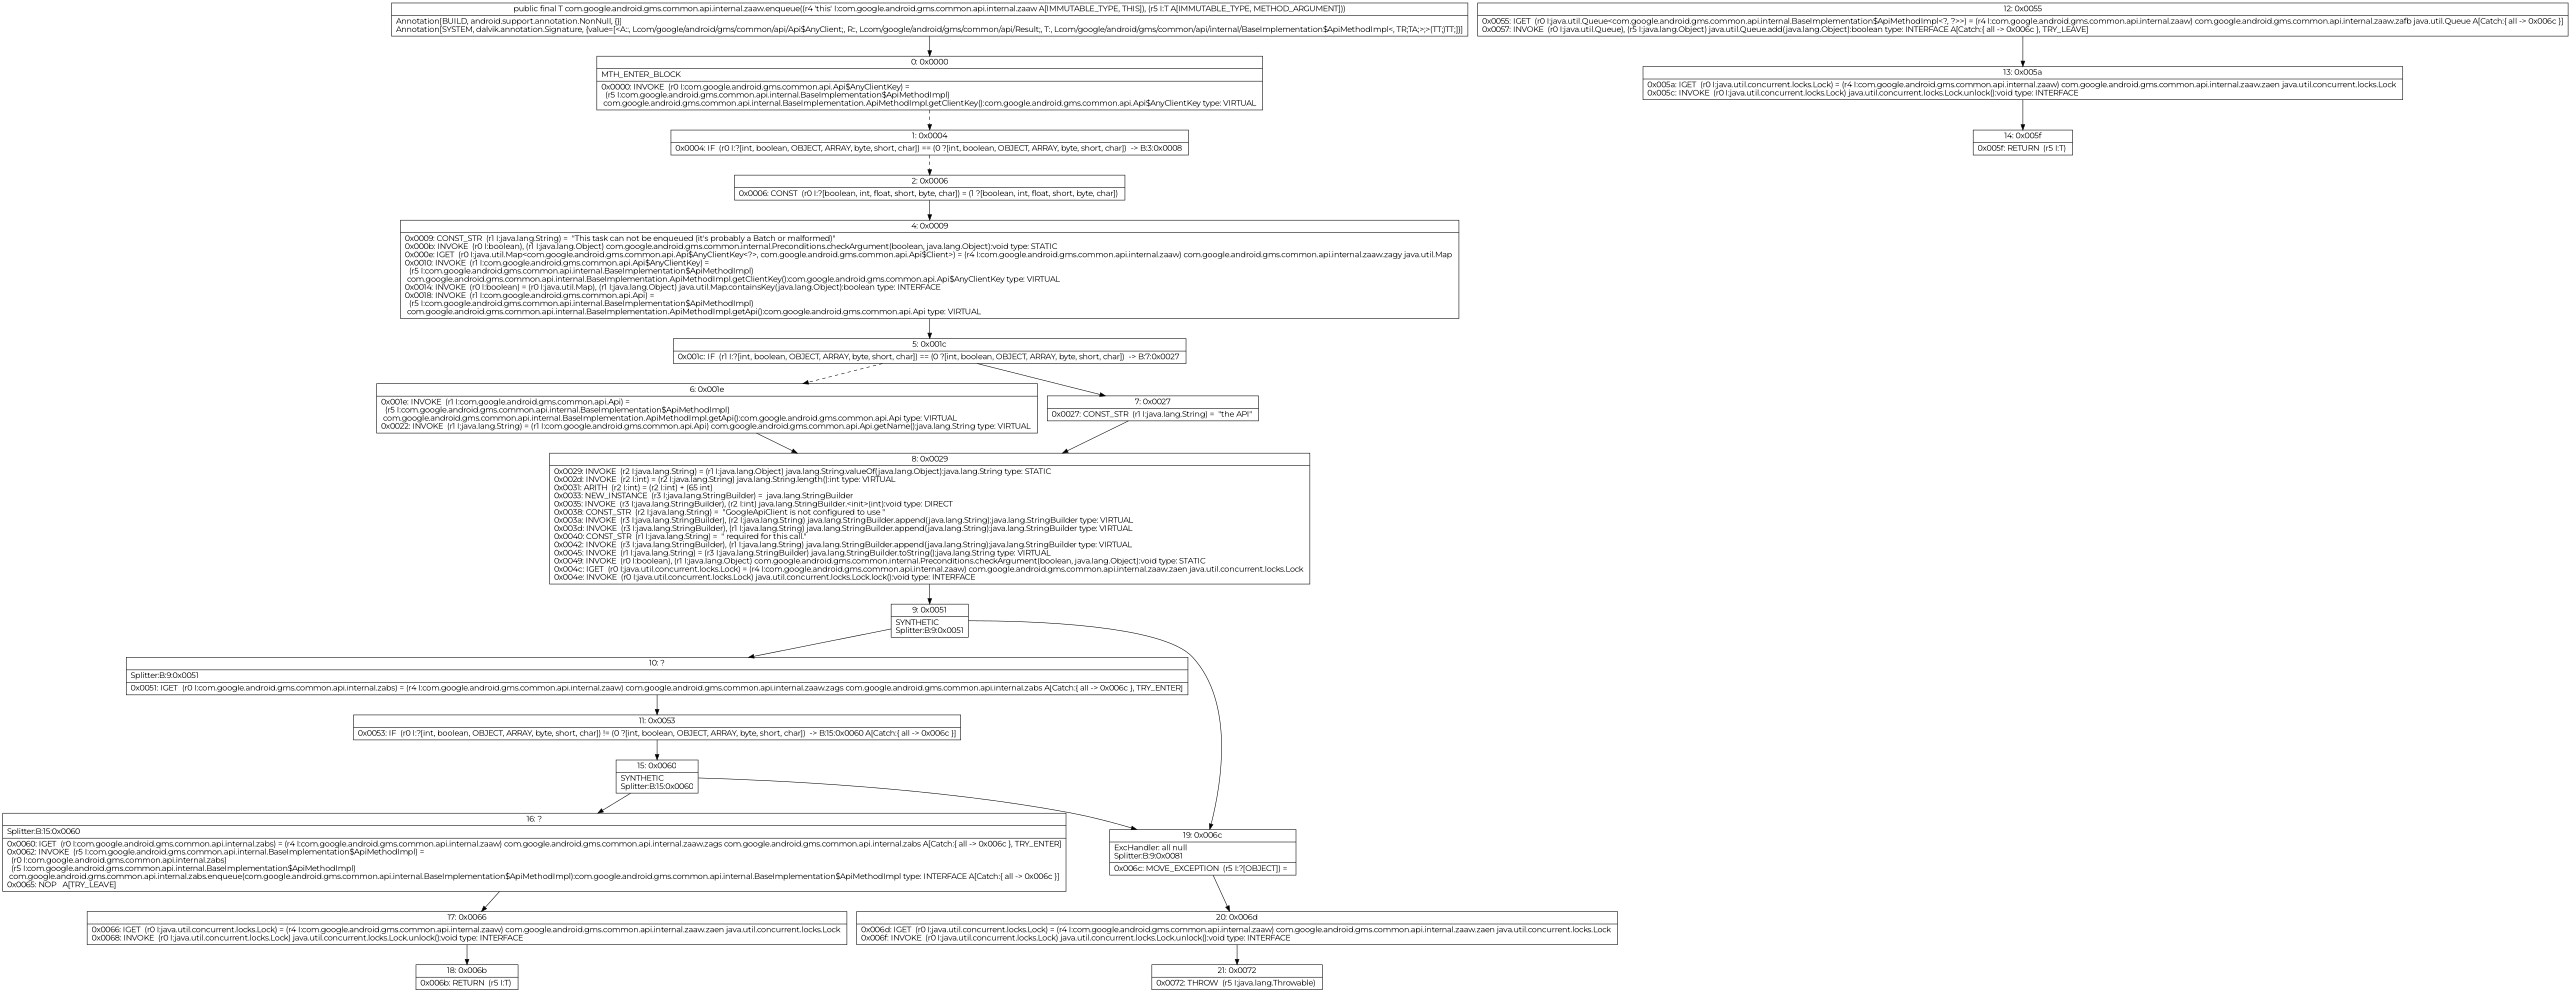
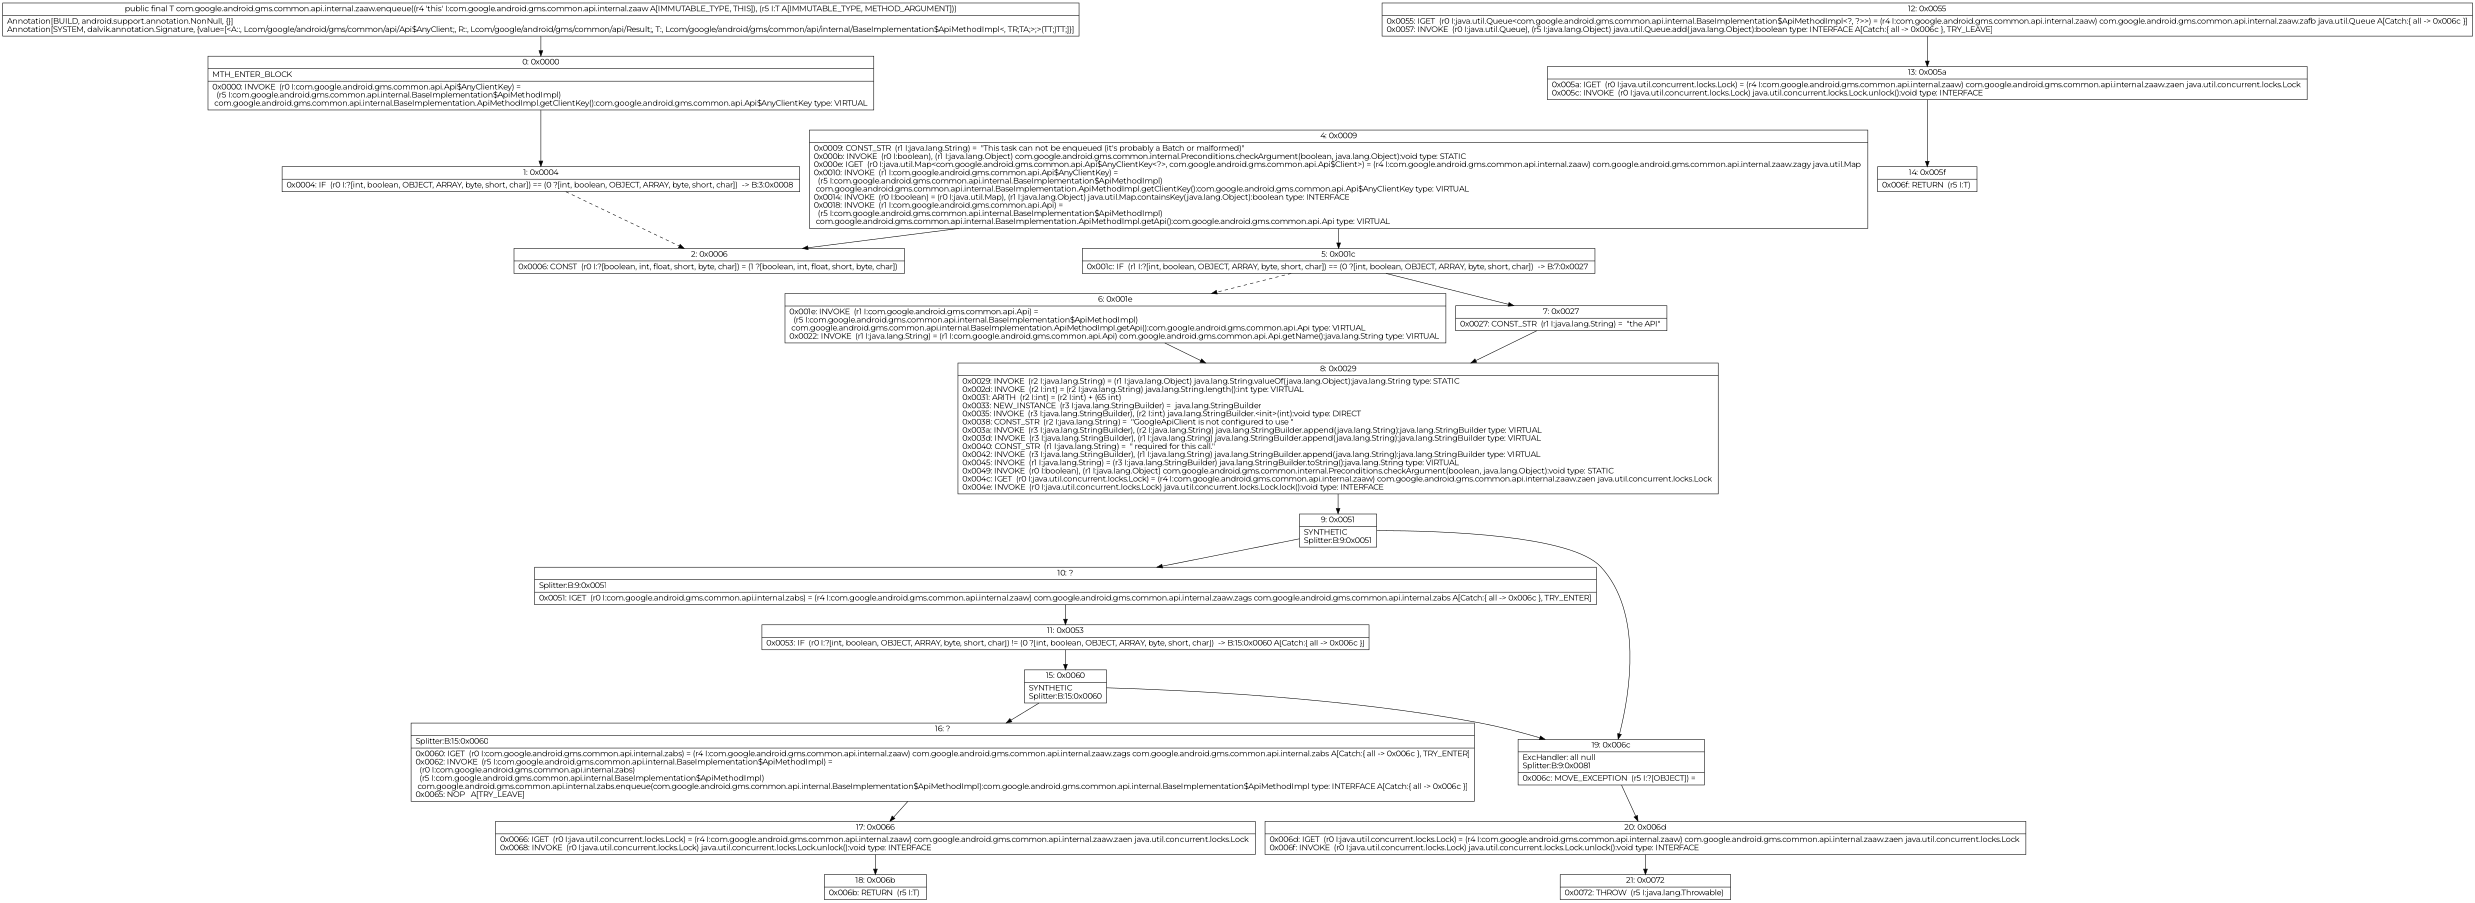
edge "0: 0x0000" -> "1: 0x0004": style dashed -> solid
node "14: 0x005f": text "0x005f: RETURN  (r5 I:T)" -> "0x006f: RETURN  (r5 I:T)"
edge "2: 0x0006" -> "4: 0x0009": reversed
